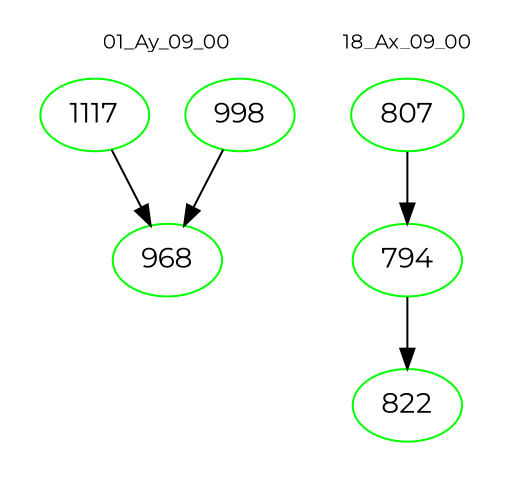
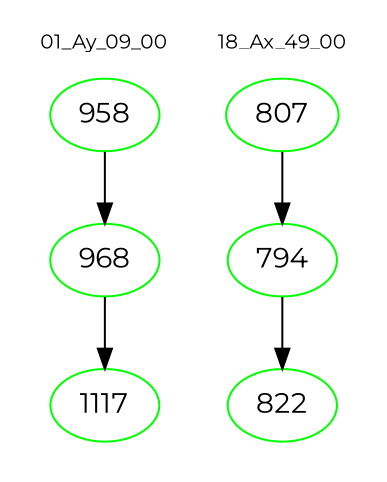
cluster "18_Ax_09_00": label "18_Ax_09_00" -> "18_Ax_49_00"
node "998": label "998" -> "958"
edge "1117" -> "968": reversed
